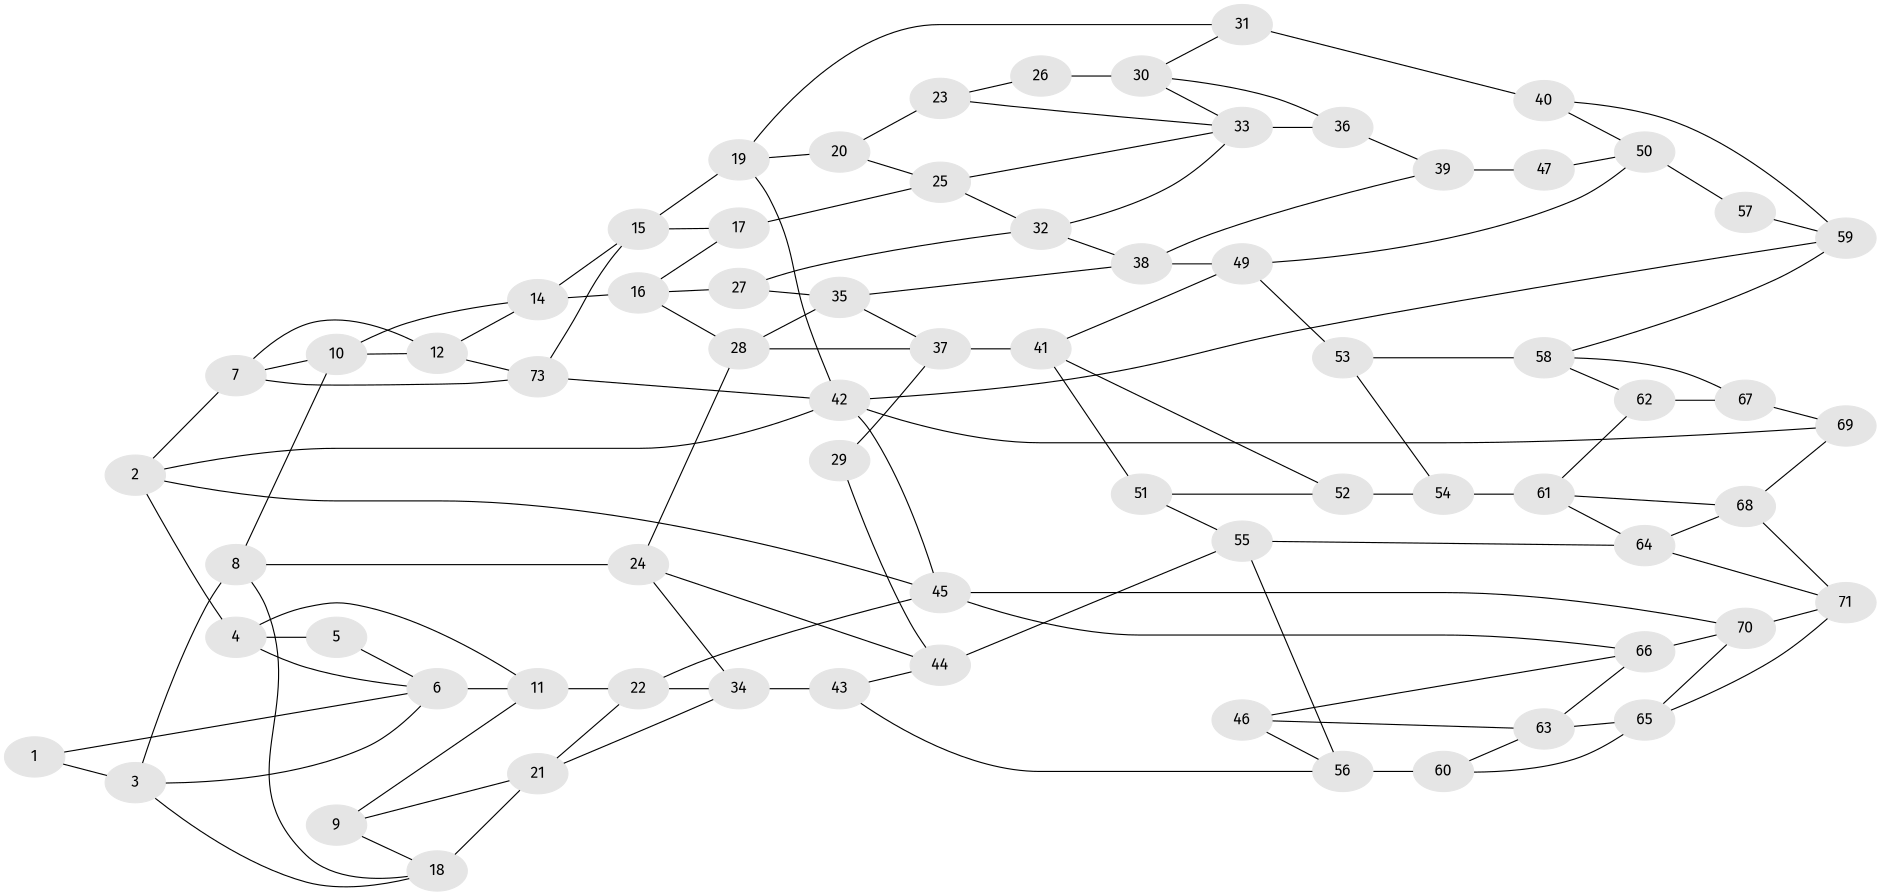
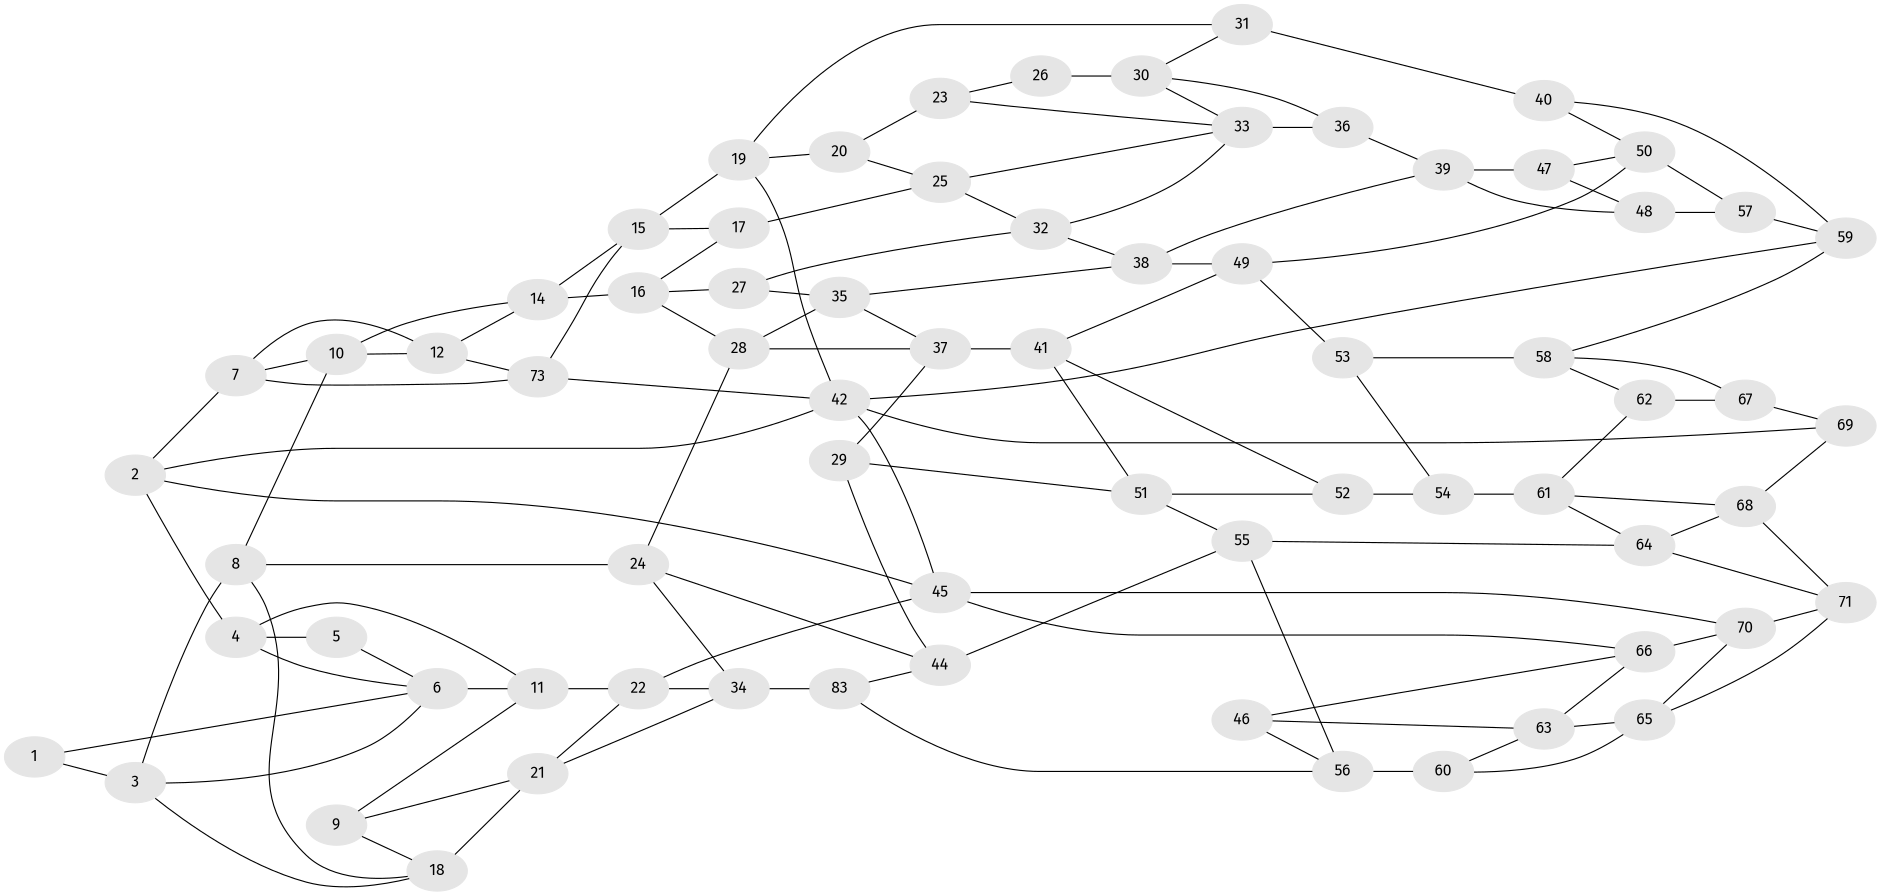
node "48": added
edge "29" -- "51": added
node "43": label "43" -> "83"
